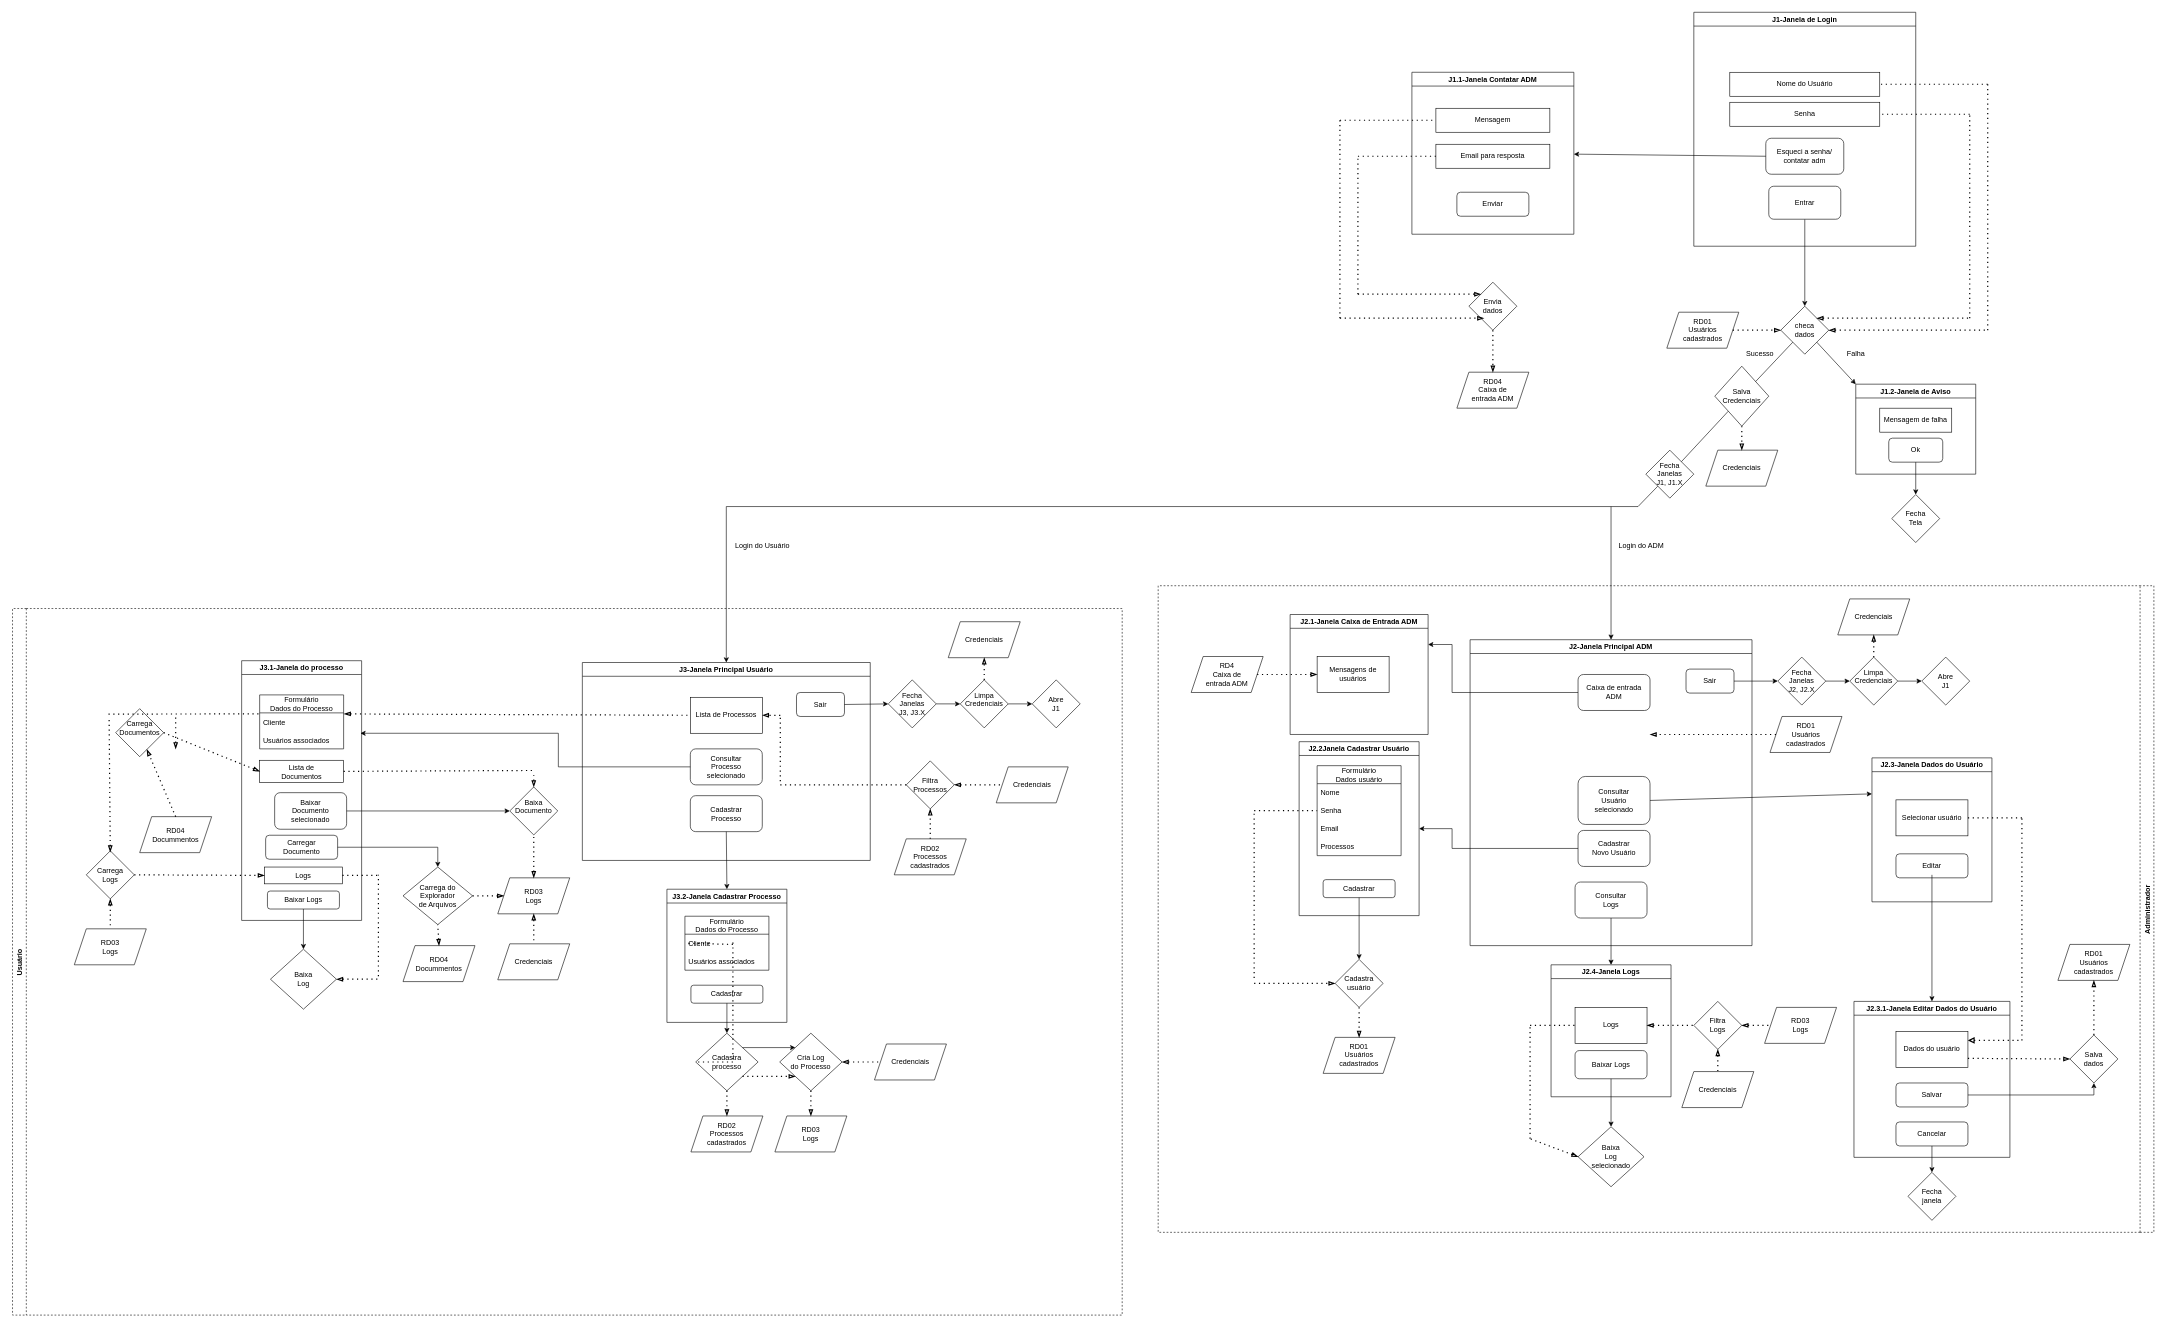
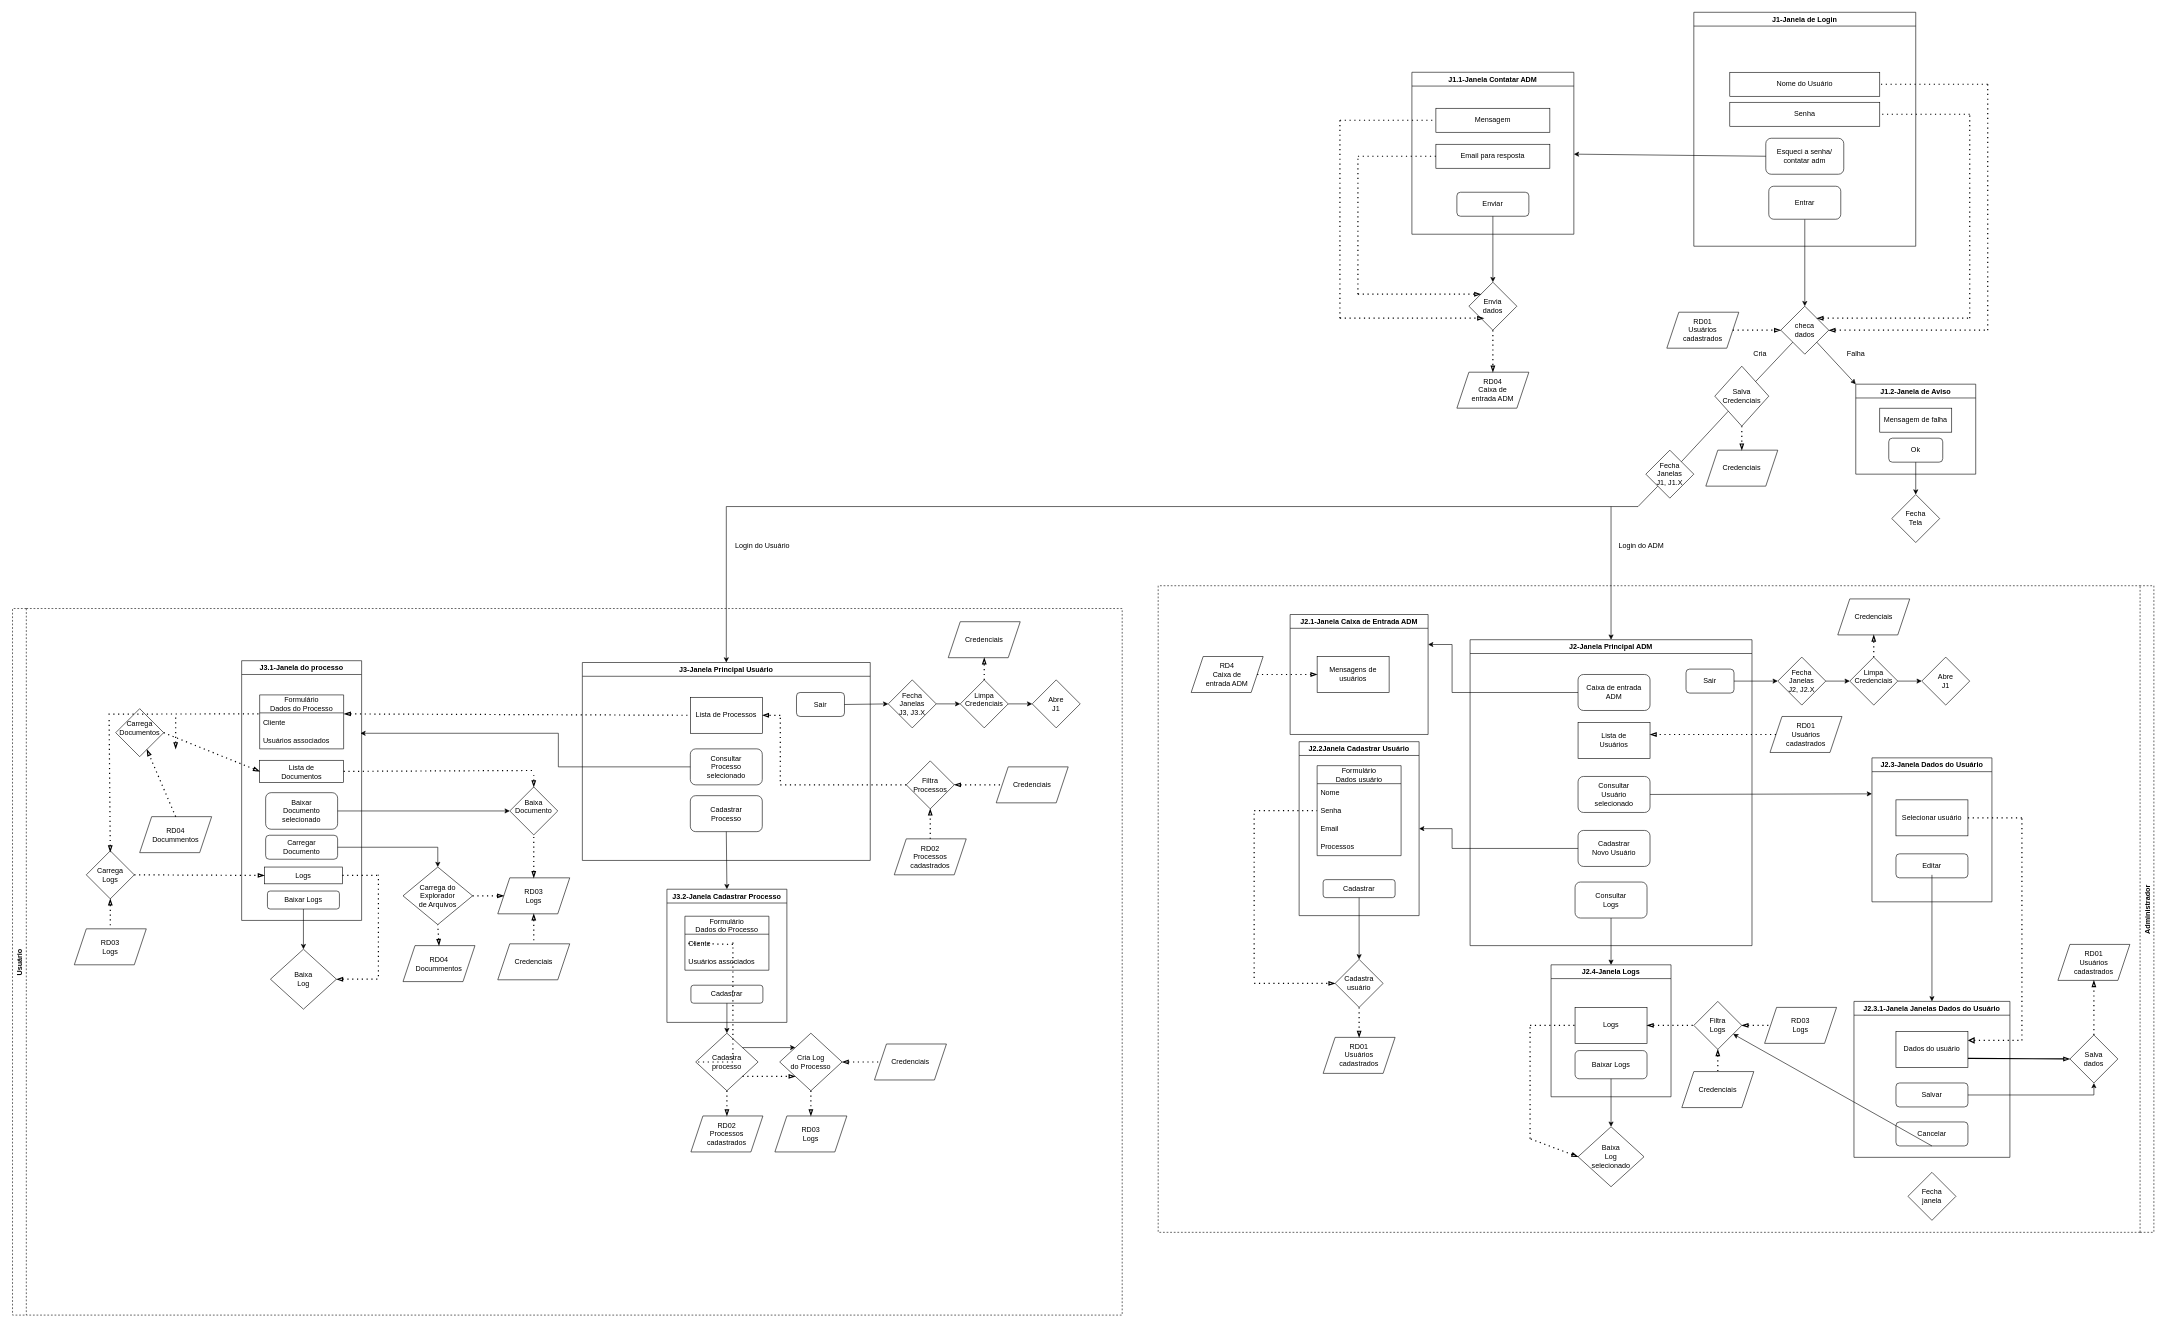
edge "Enviar" -> "Envia dados": added
node "Sucesso": label "Sucesso" -> "Cria"
node "Lista de Usuários": added
node "Consultar Usuário selecionado": size 72x48 -> 72x36
node "Baixar Documento selecionado": moved (311, 811) -> (302, 811)
node "J2.3.1-Janela Editar Dados do Usuário": label "J2.3.1-Janela Editar Dados do Usuário" -> "J2.3.1-Janela Janelas Dados do Usuário"
edge "Dados do usuário" -> "Salva dados": style dashed -> solid
edge "Cancelar" -> "Fecha janela": now "Cancelar" -> "Filtra Logs"
